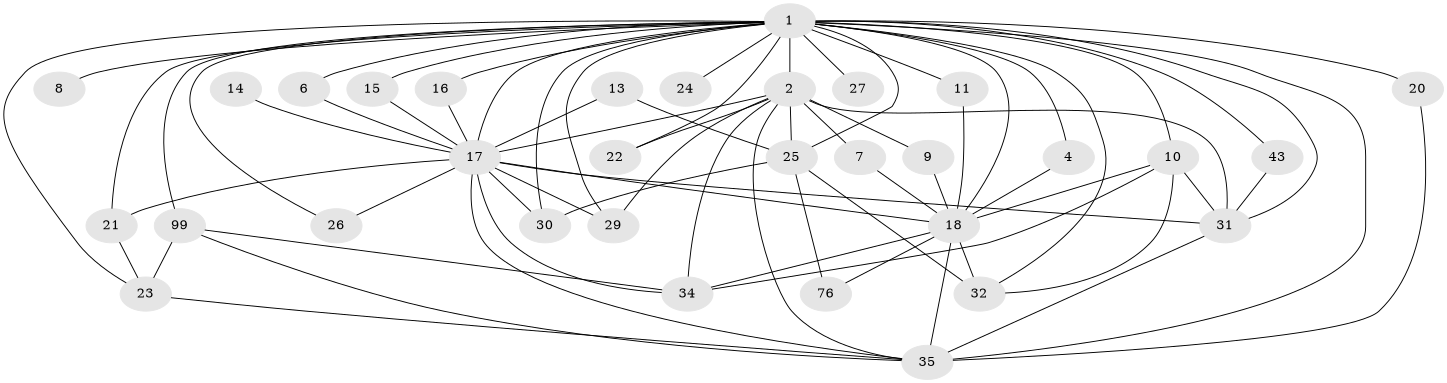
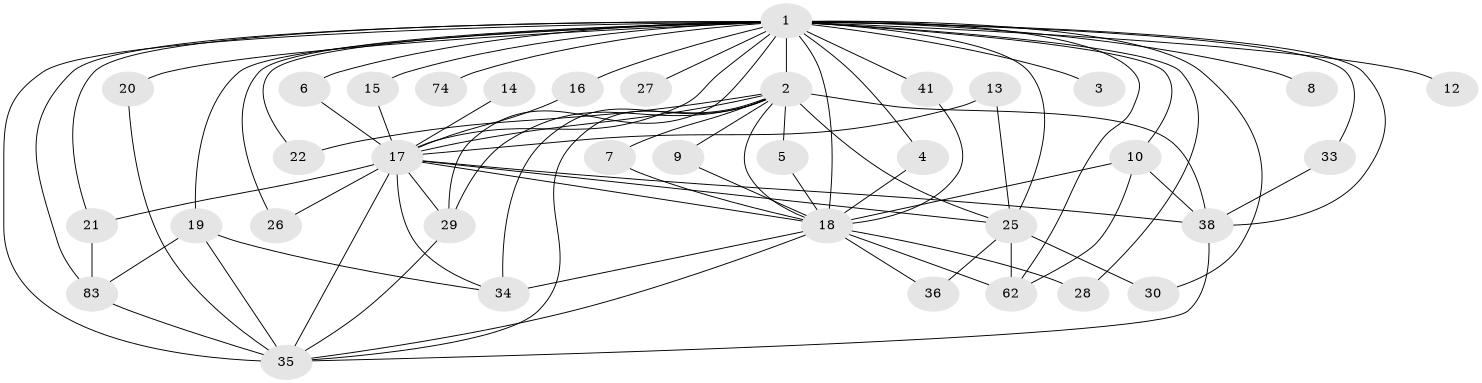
node "24": label "24" -> "74"
node "11": label "11" -> "41"
node "3": added
node "12": added
node "5": added
node "43": label "43" -> "33"
edge "2" -- "18": added
edge "17" -- "30": now "17" -- "25"
node "99": label "99" -> "19"
node "31": label "31" -> "38"
edge "10" -- "34": removed
node "23": label "23" -> "83"
node "76": label "76" -> "36"
node "32": label "32" -> "62"
node "28": added
edge "29" -- "35": added
